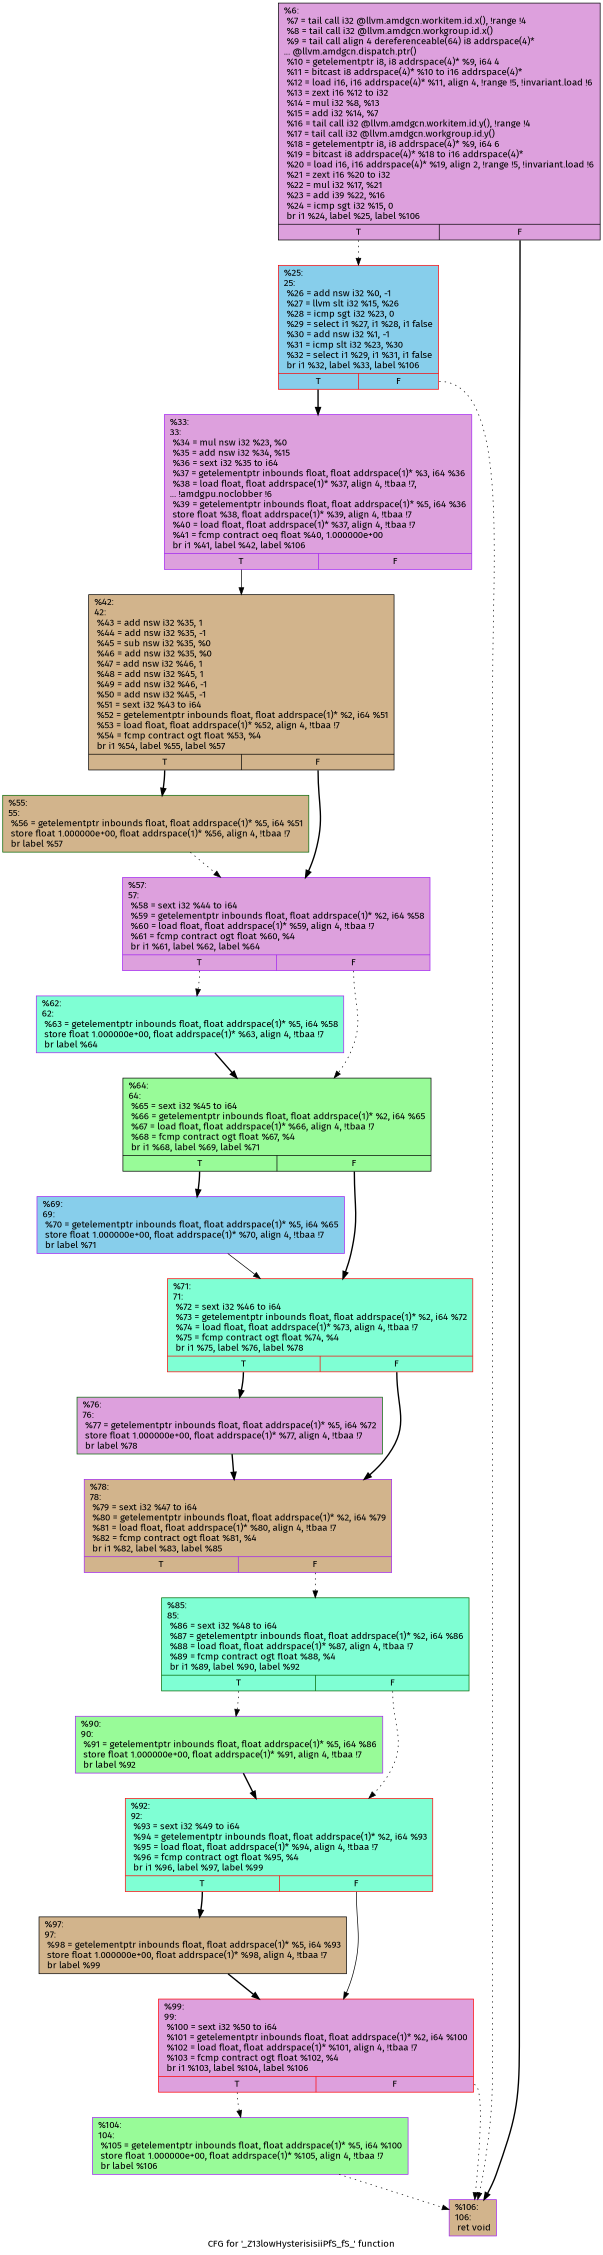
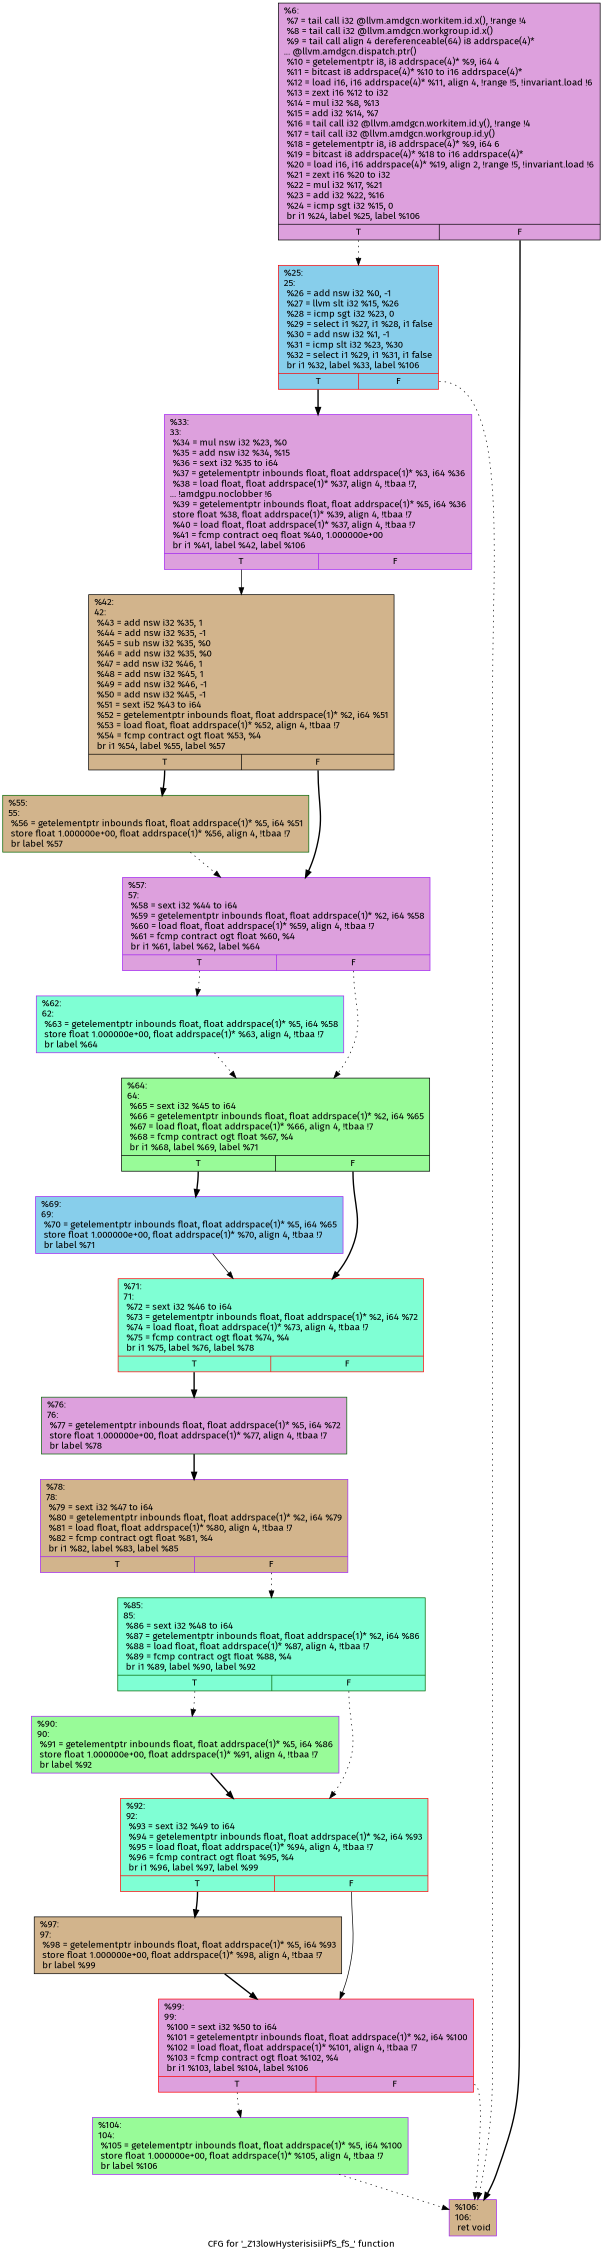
node "%6:": text "%23 = add i39 %22, %16" -> "%23 = add i32 %22, %16"
node "%42:": text "%51 = sext i32 %43 to i64" -> "%51 = sext i52 %43 to i64"
edge "%62:" -> "%64:": style bold -> dotted
edge "%71:" -> "%78:": removed
